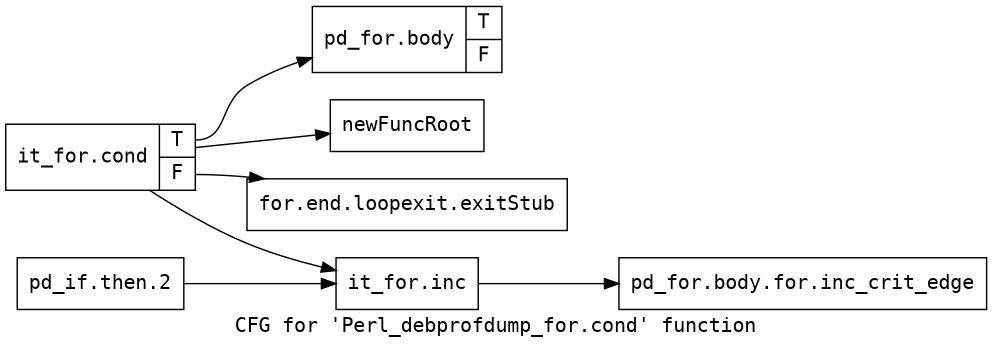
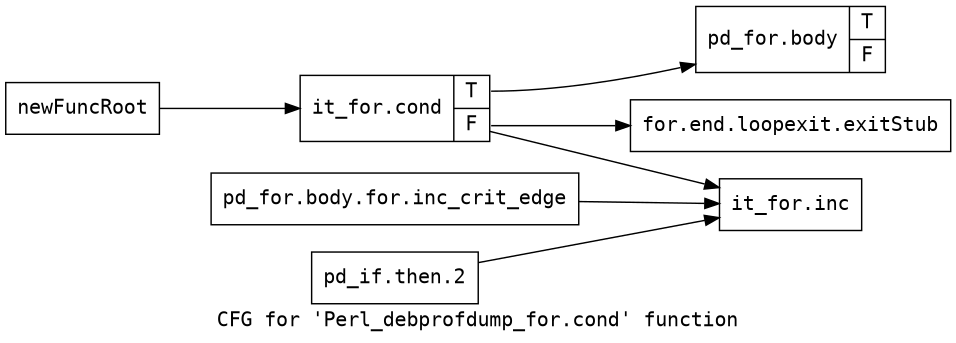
edge "it_for.cond" -> "newFuncRoot": reversed
edge "it_for.inc" -> "pd_for.body.for.inc_crit_edge": reversed
